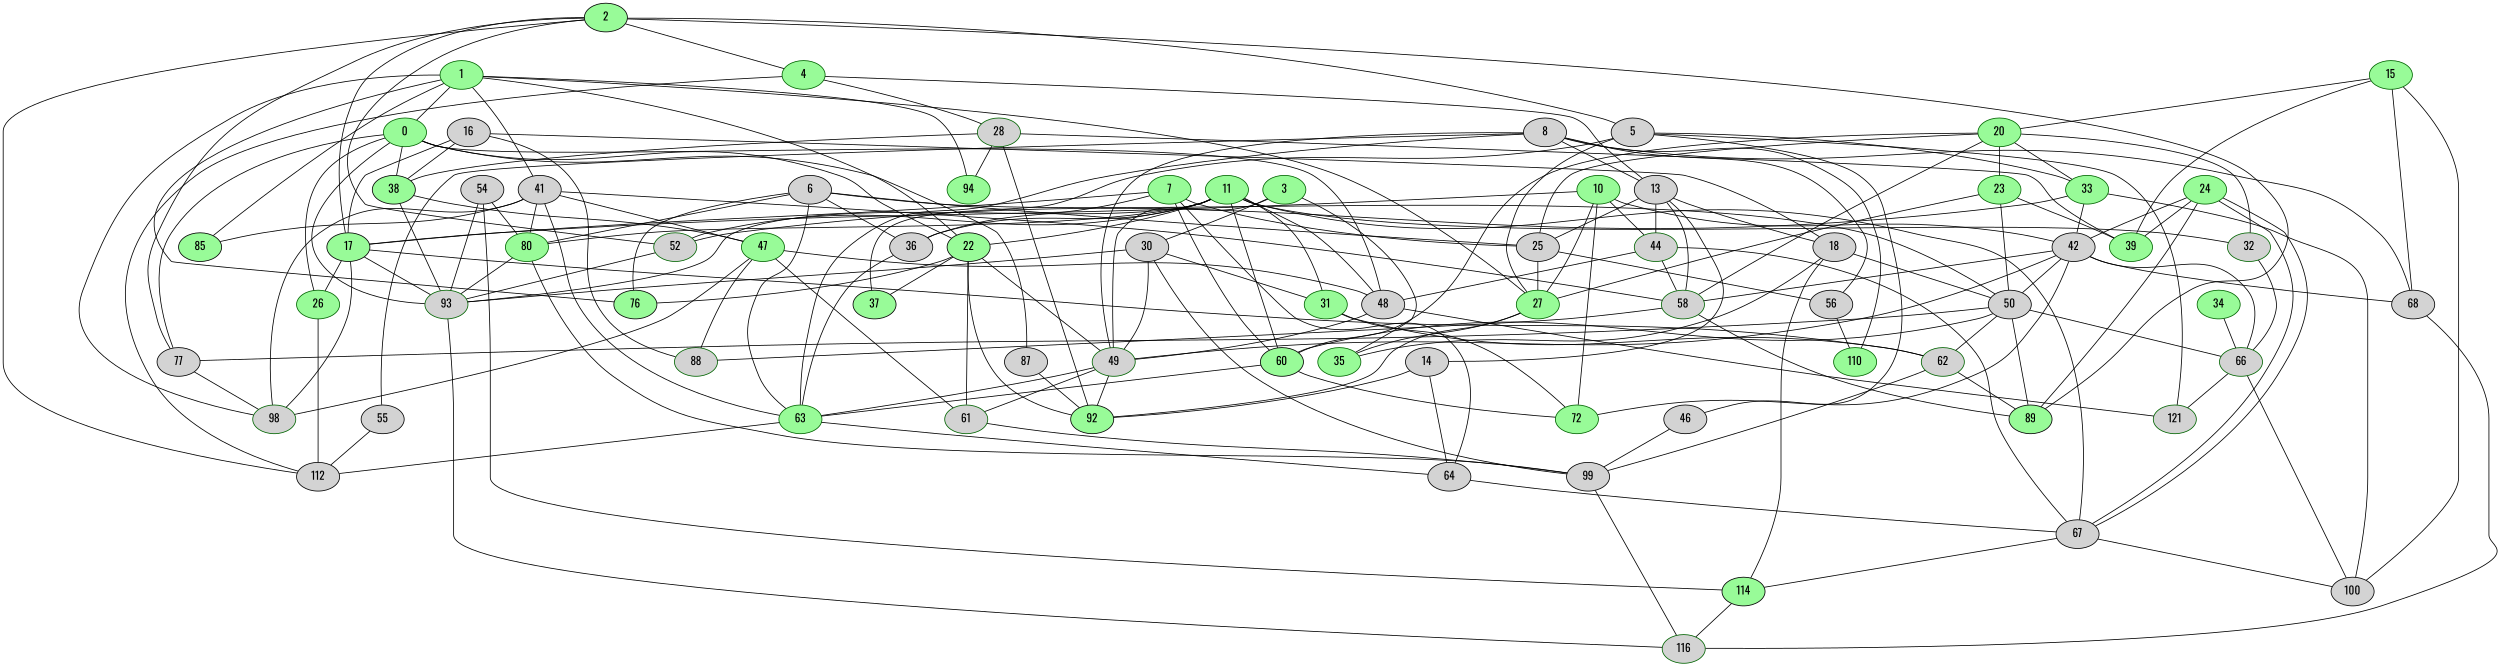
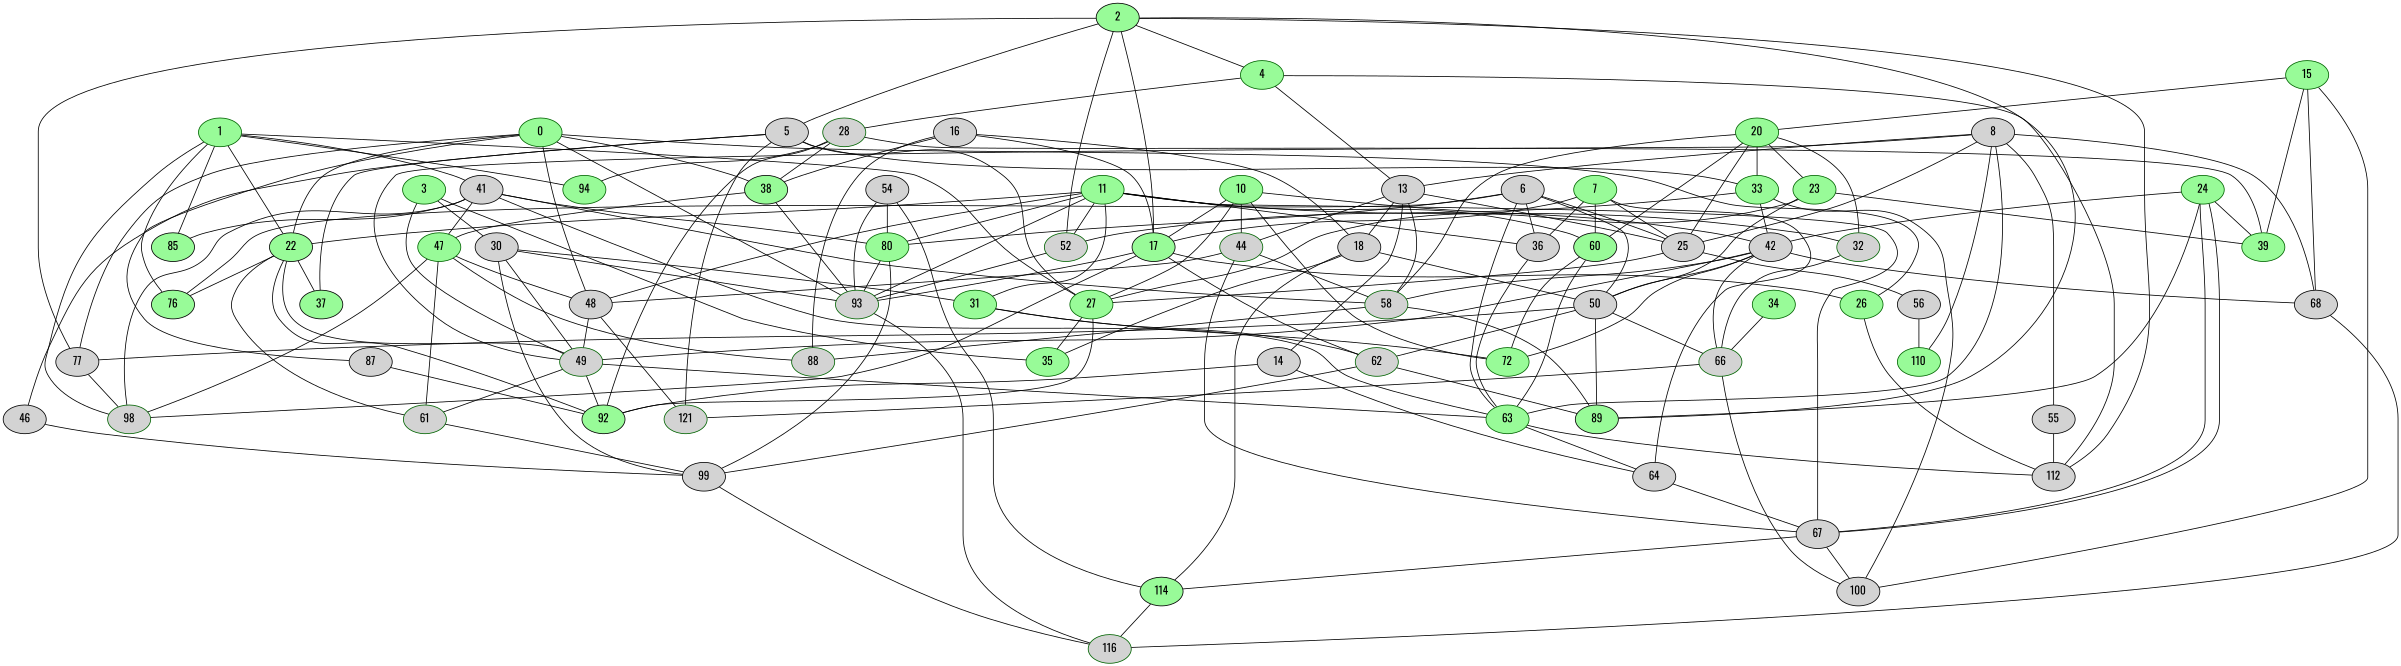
edge "1" -- "0": removed
edge "8" -- "56": now "8" -- "25"
edge "50" -- "60": removed
